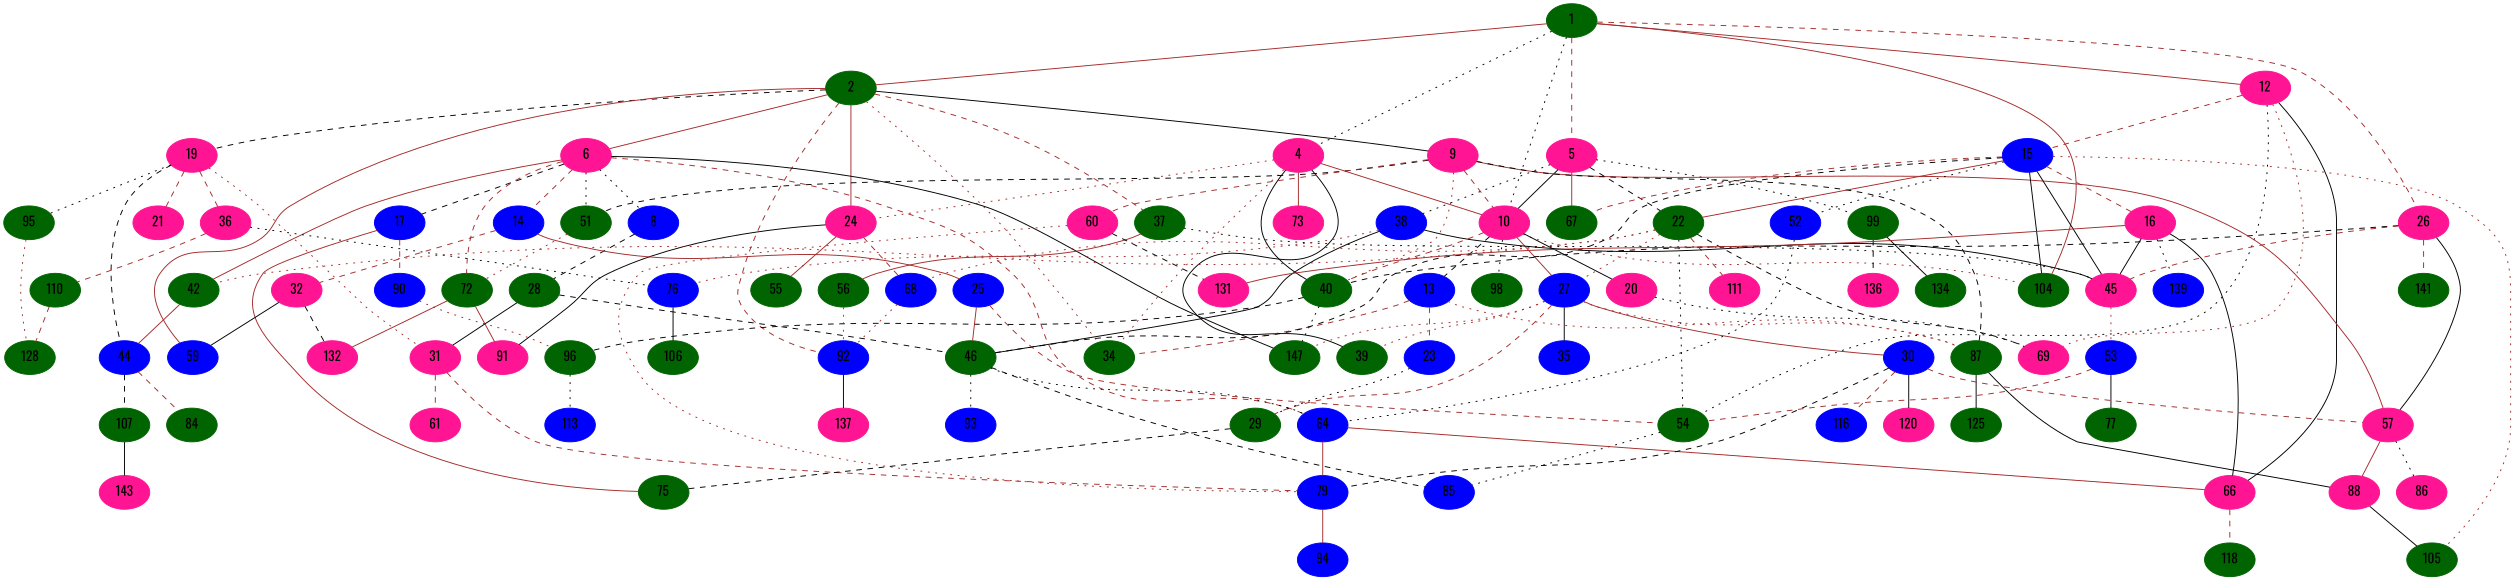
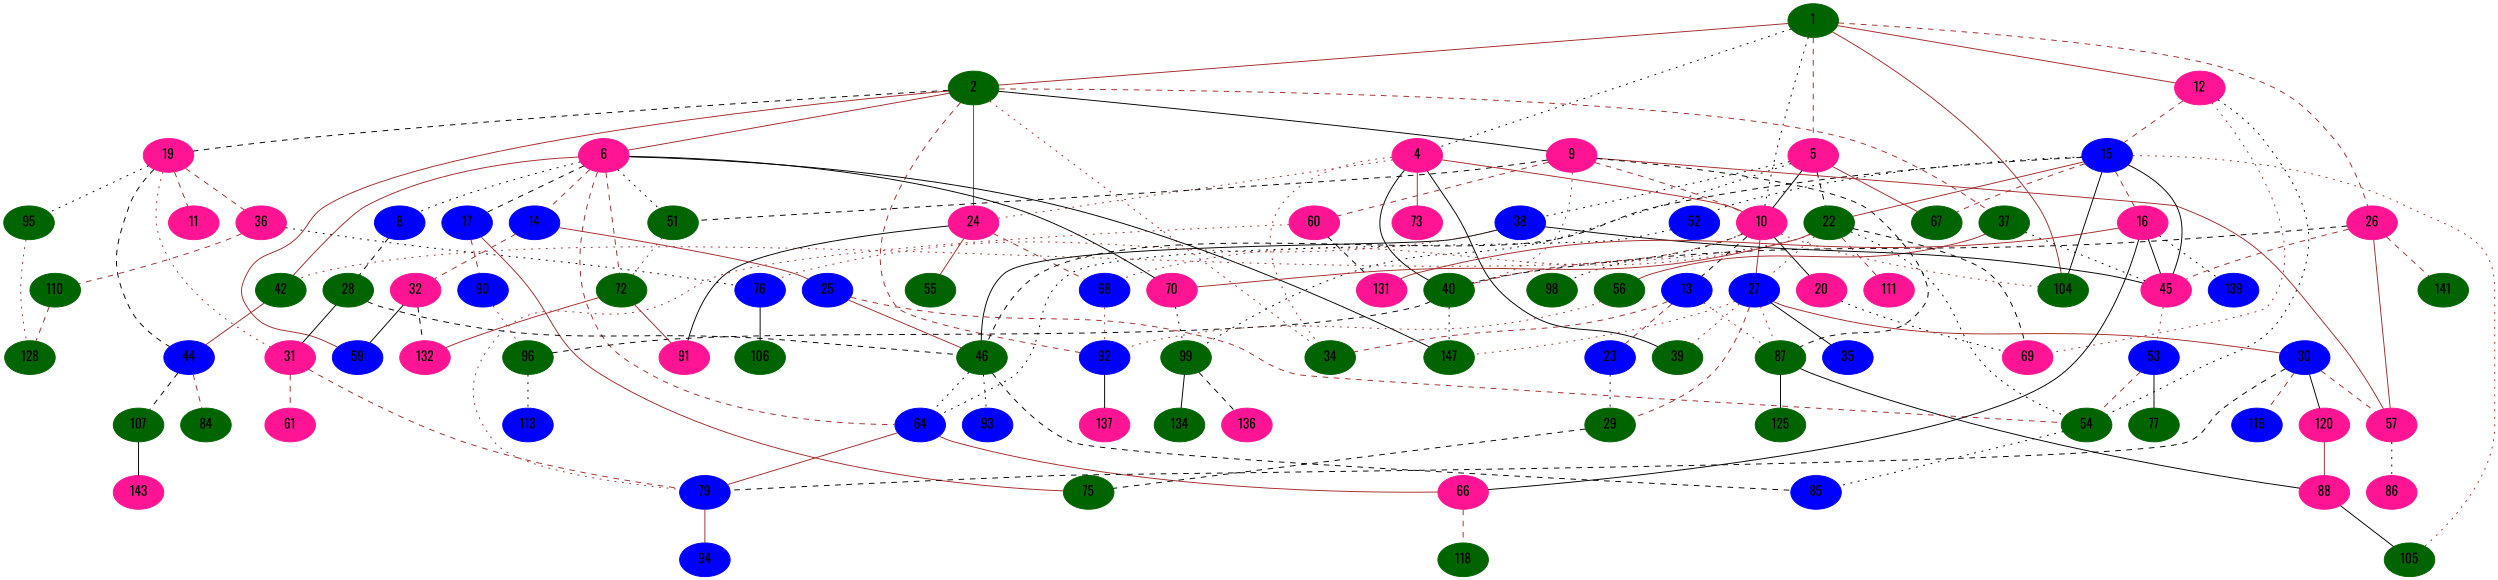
node "21": label "21" -> "11"
node "70": added
edge "12" -- "66": removed
edge "26" -- "57": color black -> brown
edge "57" -- "88": now "120" -- "88"
